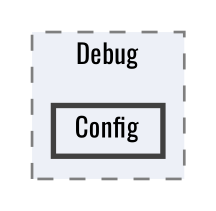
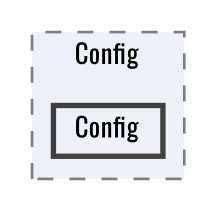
cluster "Debug": label "Debug" -> "Config"
